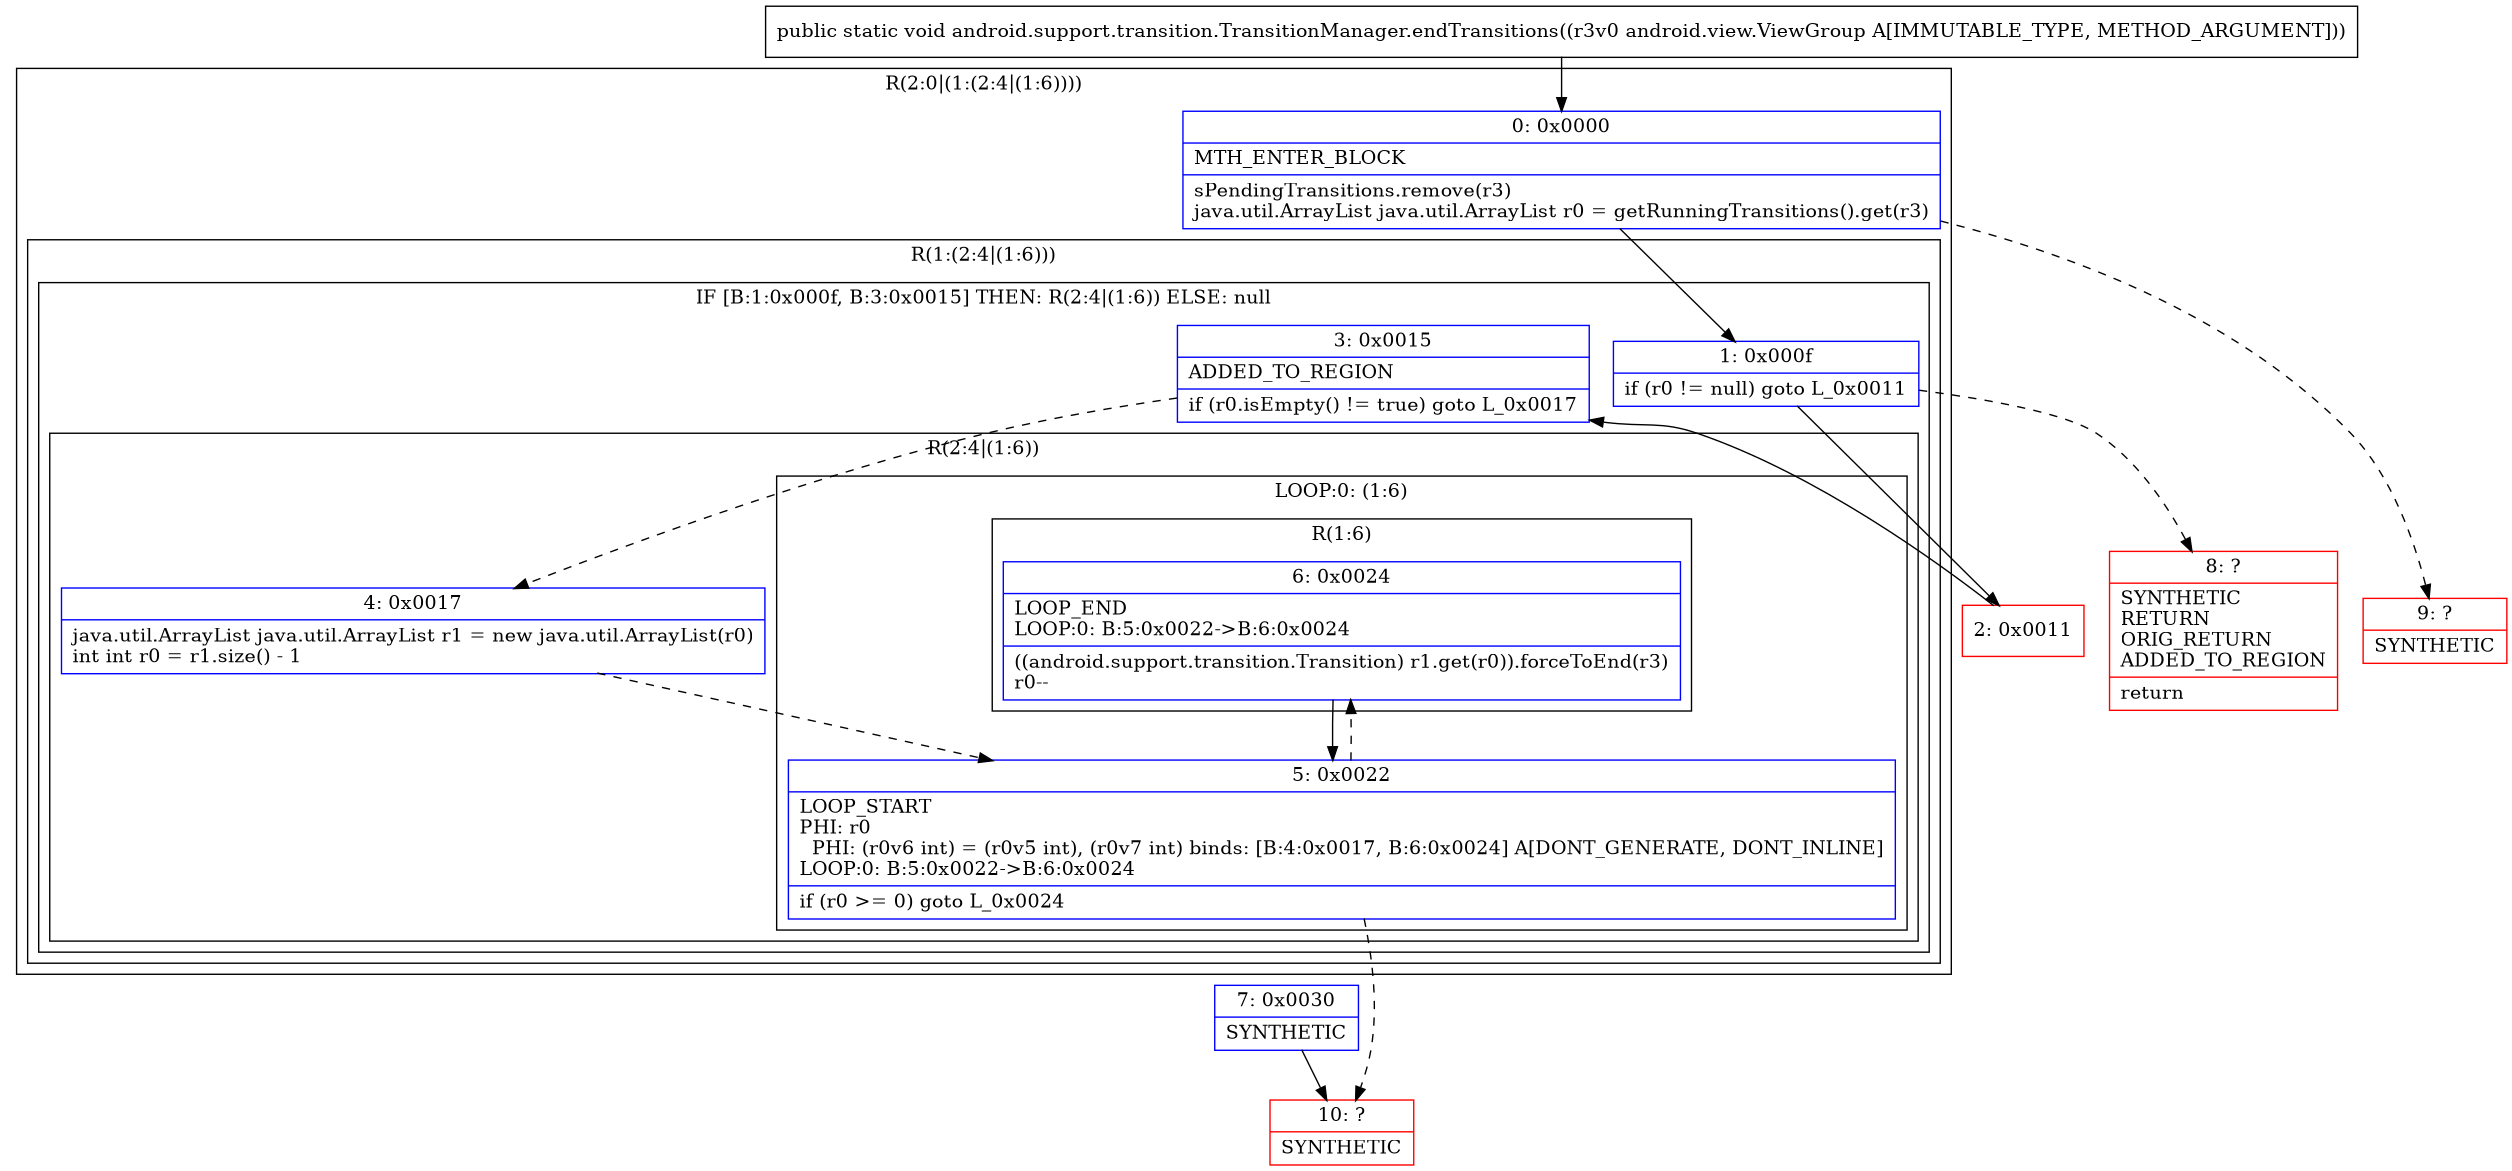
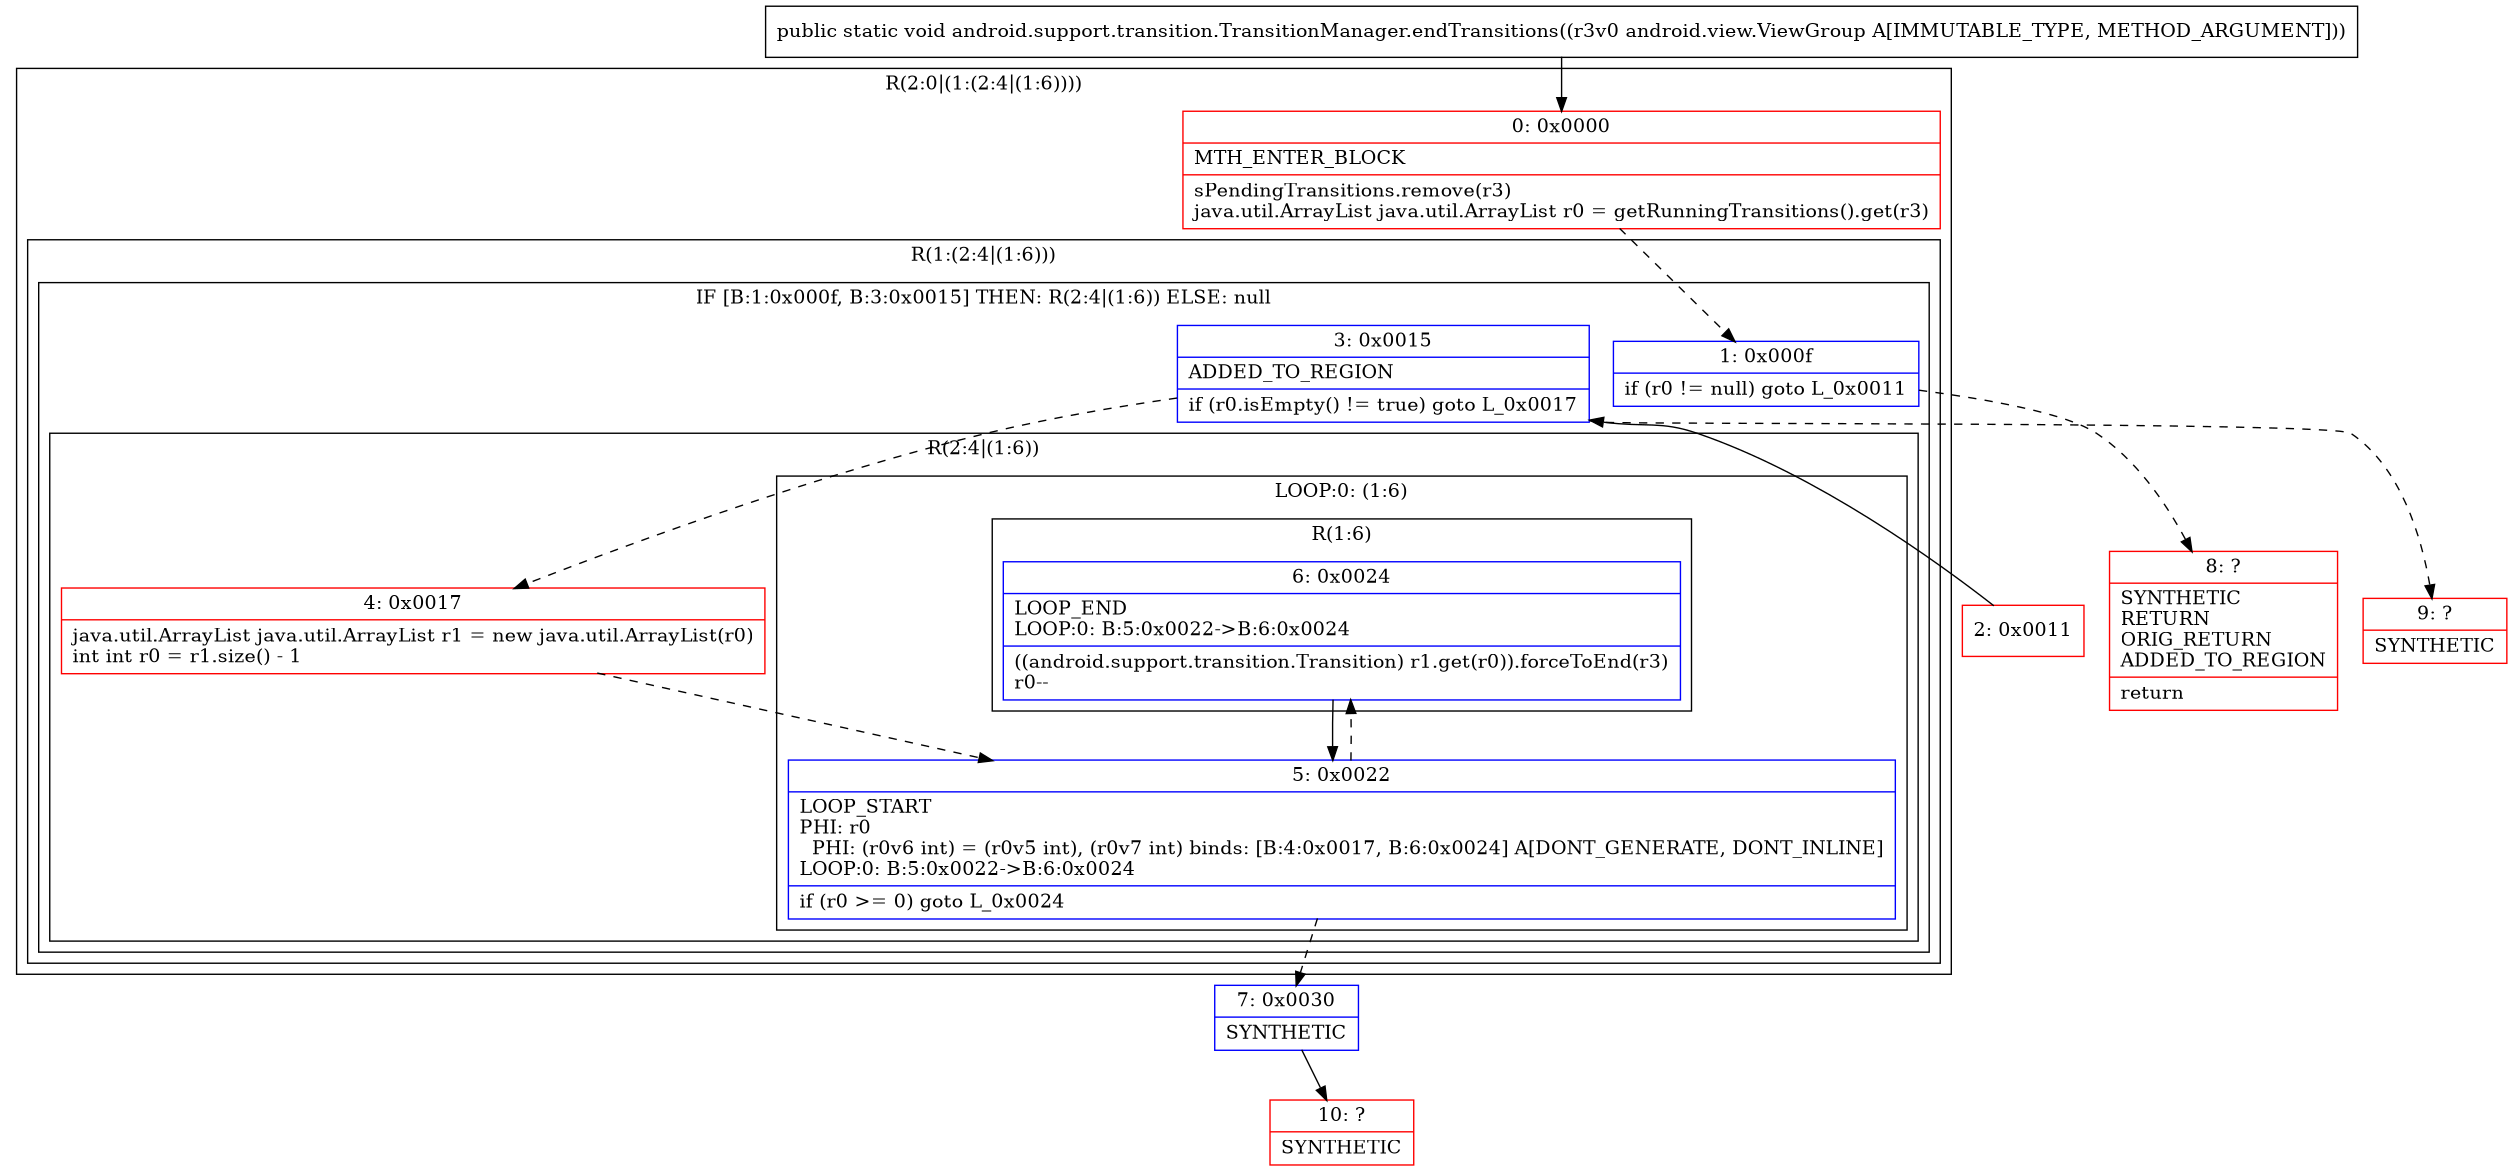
node "0: 0x0000": color blue -> red
edge "0: 0x0000" -> "1: 0x000f": style solid -> dashed
edge "0: 0x0000" -> "9: ?": now "3: 0x0015" -> "9: ?"
edge "1: 0x000f" -> "2: 0x0011": removed
node "4: 0x0017": color blue -> red
edge "5: 0x0022" -> "10: ?": now "5: 0x0022" -> "7: 0x0030"
